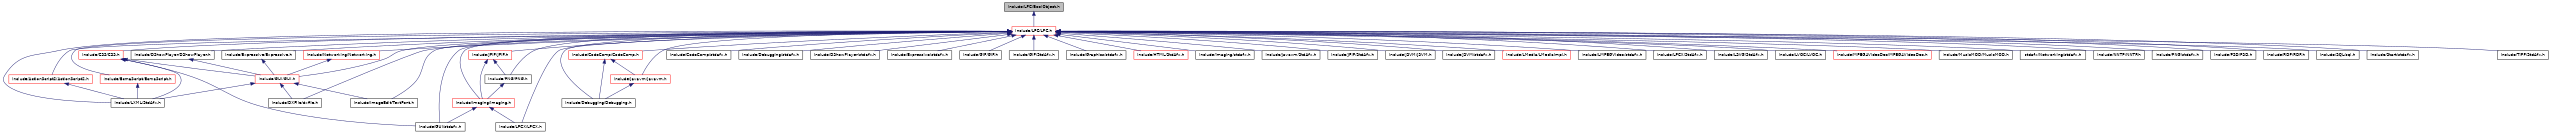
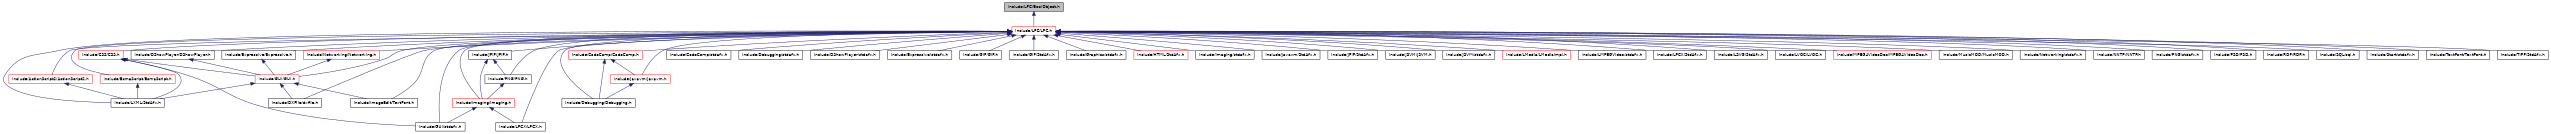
node "include/JFIF/JFIF.h": color red -> black
node "stdafx/Networking/stdafx.h": label "stdafx/Networking/stdafx.h" -> "include/Networking/stdafx.h"
node "include/TextFont/TextFont.h": added
